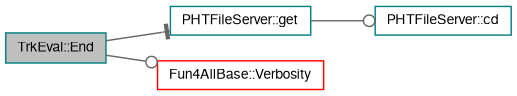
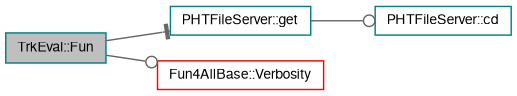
node "TrkEval::End": label "TrkEval::End" -> "TrkEval::Fun"
